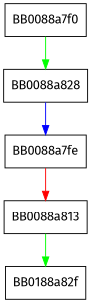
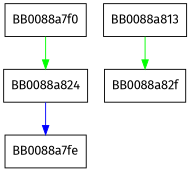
node "BB0088a828": label "BB0088a828" -> "BB0088a824"
edge "BB0088a7fe" -> "BB0088a813": removed
node "BB0188a82f": label "BB0188a82f" -> "BB0088a82f"
